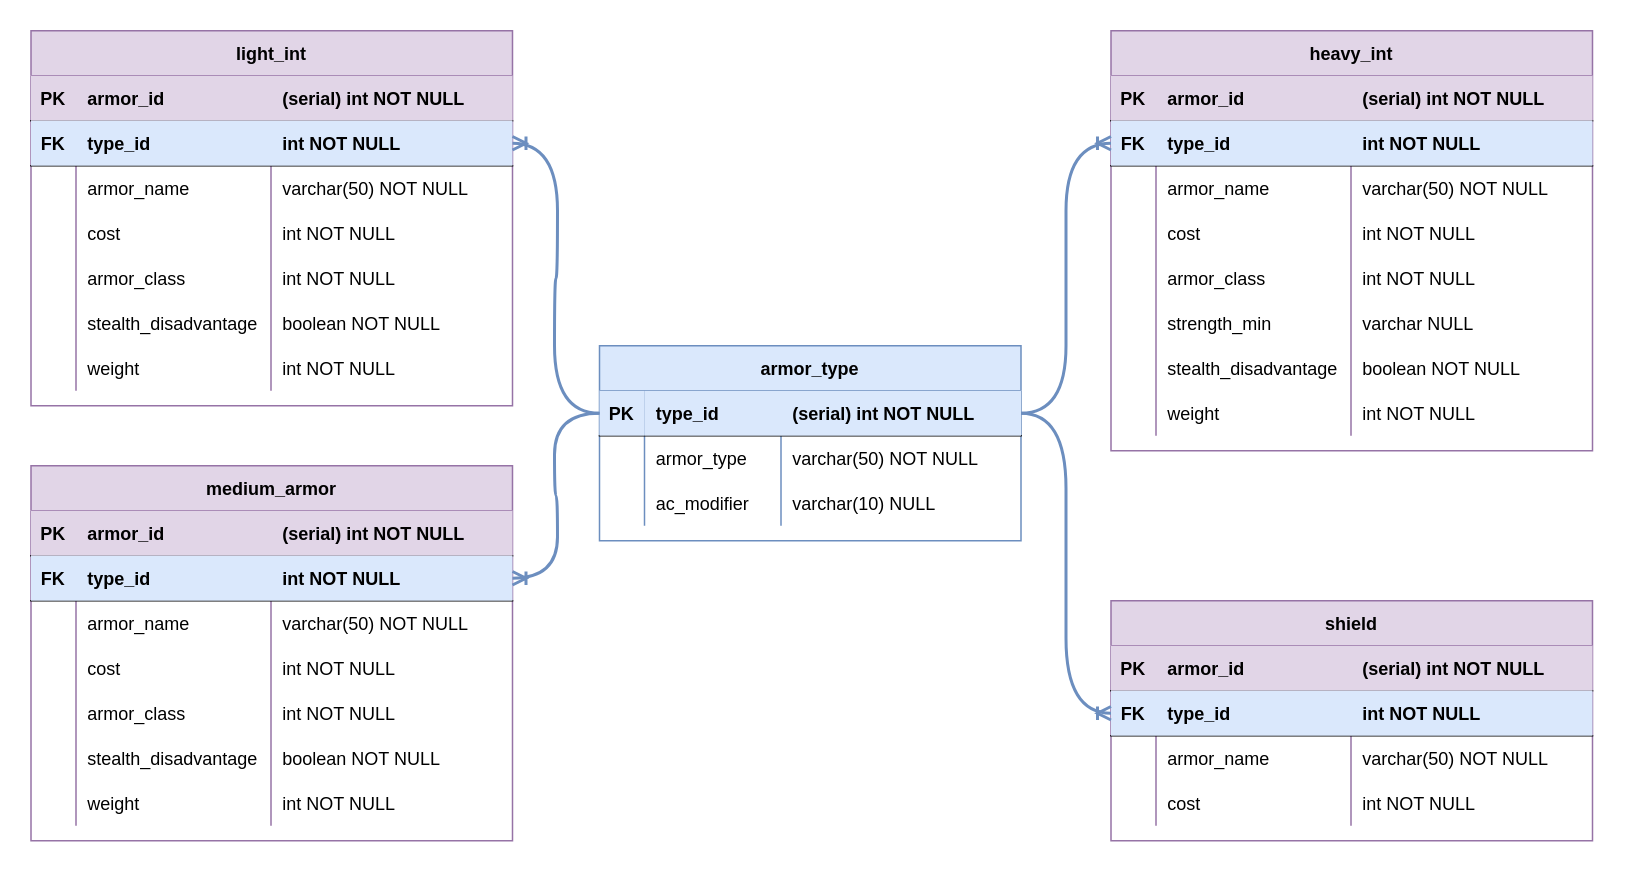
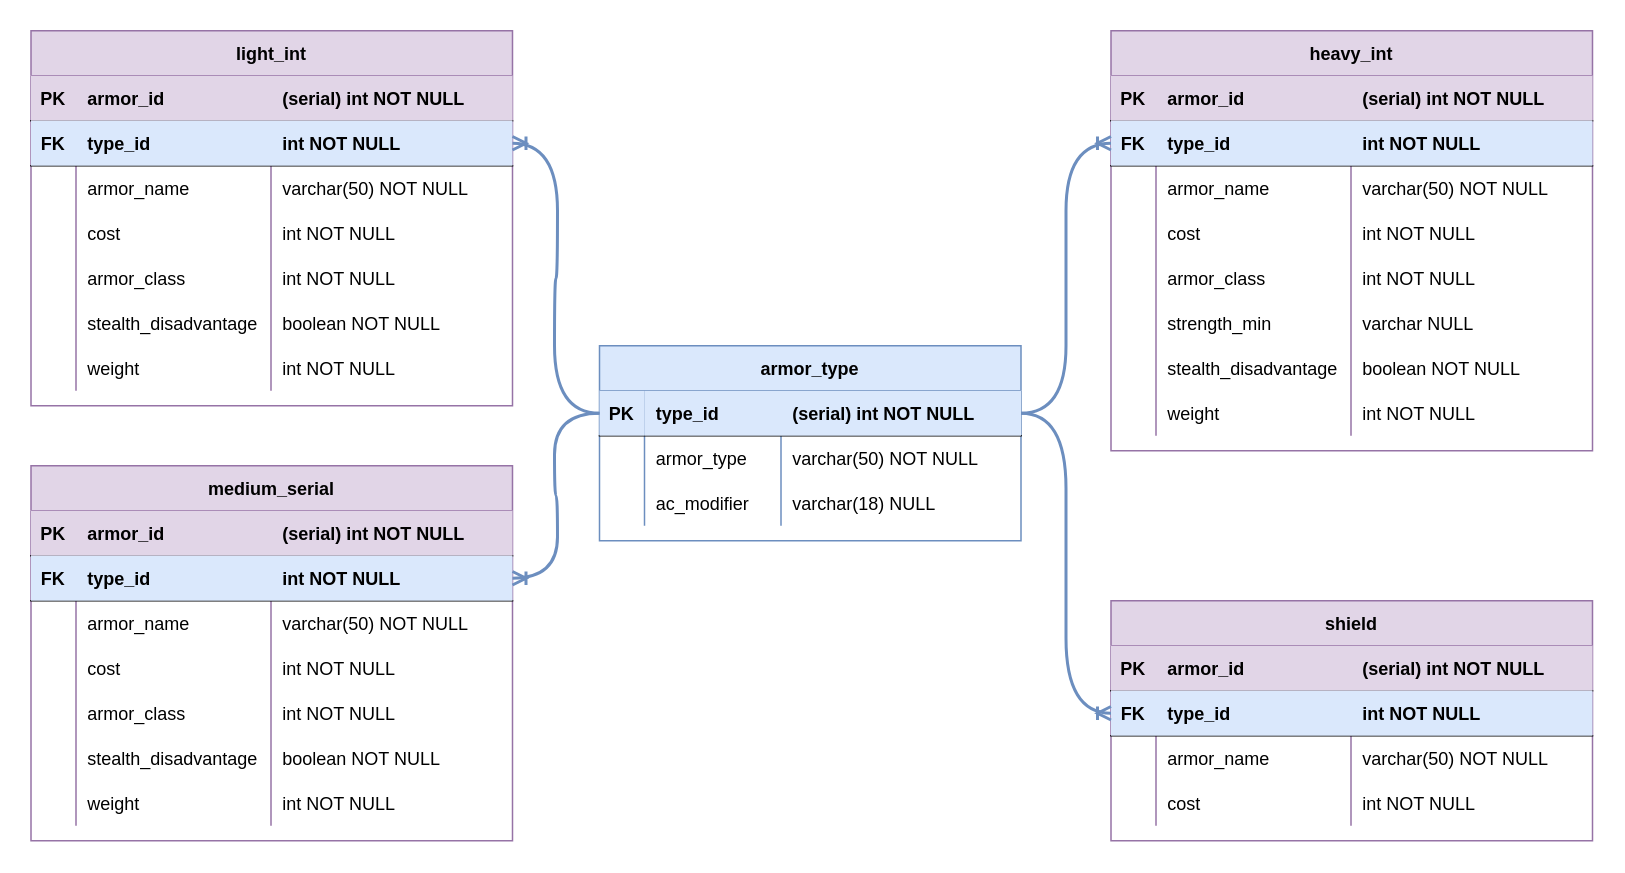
node "medium_armor": label "medium_armor" -> "medium_serial"
node "varchar(10) NULL": label "varchar(10) NULL" -> "varchar(18) NULL"
